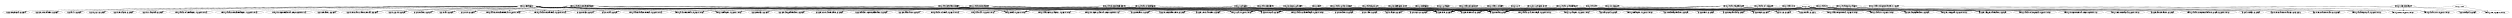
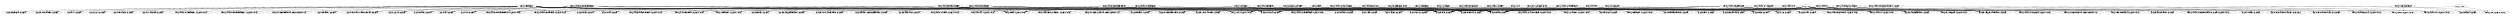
node "java.lang.System (java.java)": label "java.lang.System (java.java)" -> "java.lang.System (java.base)"
